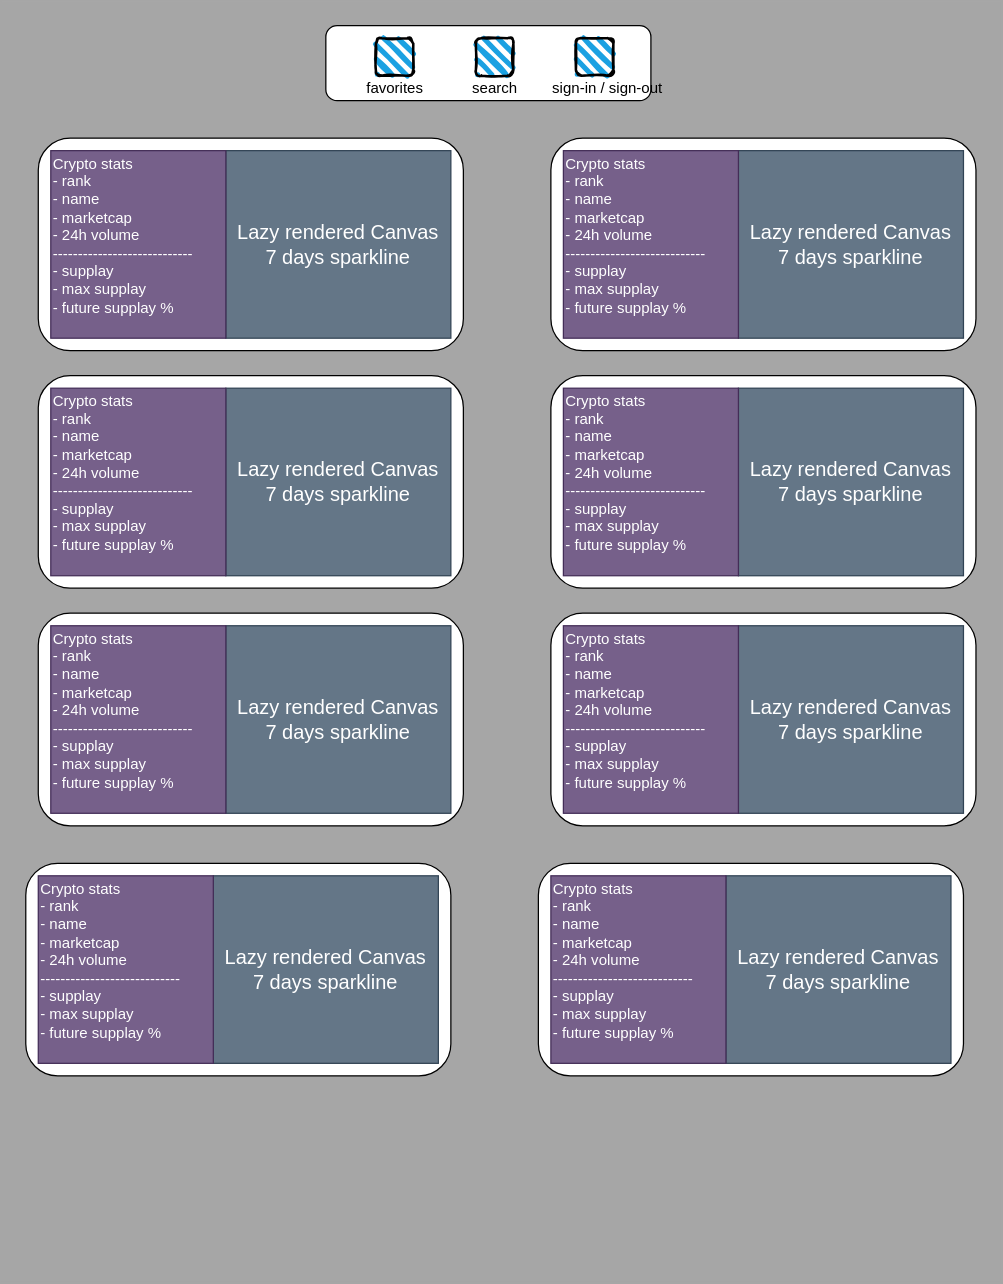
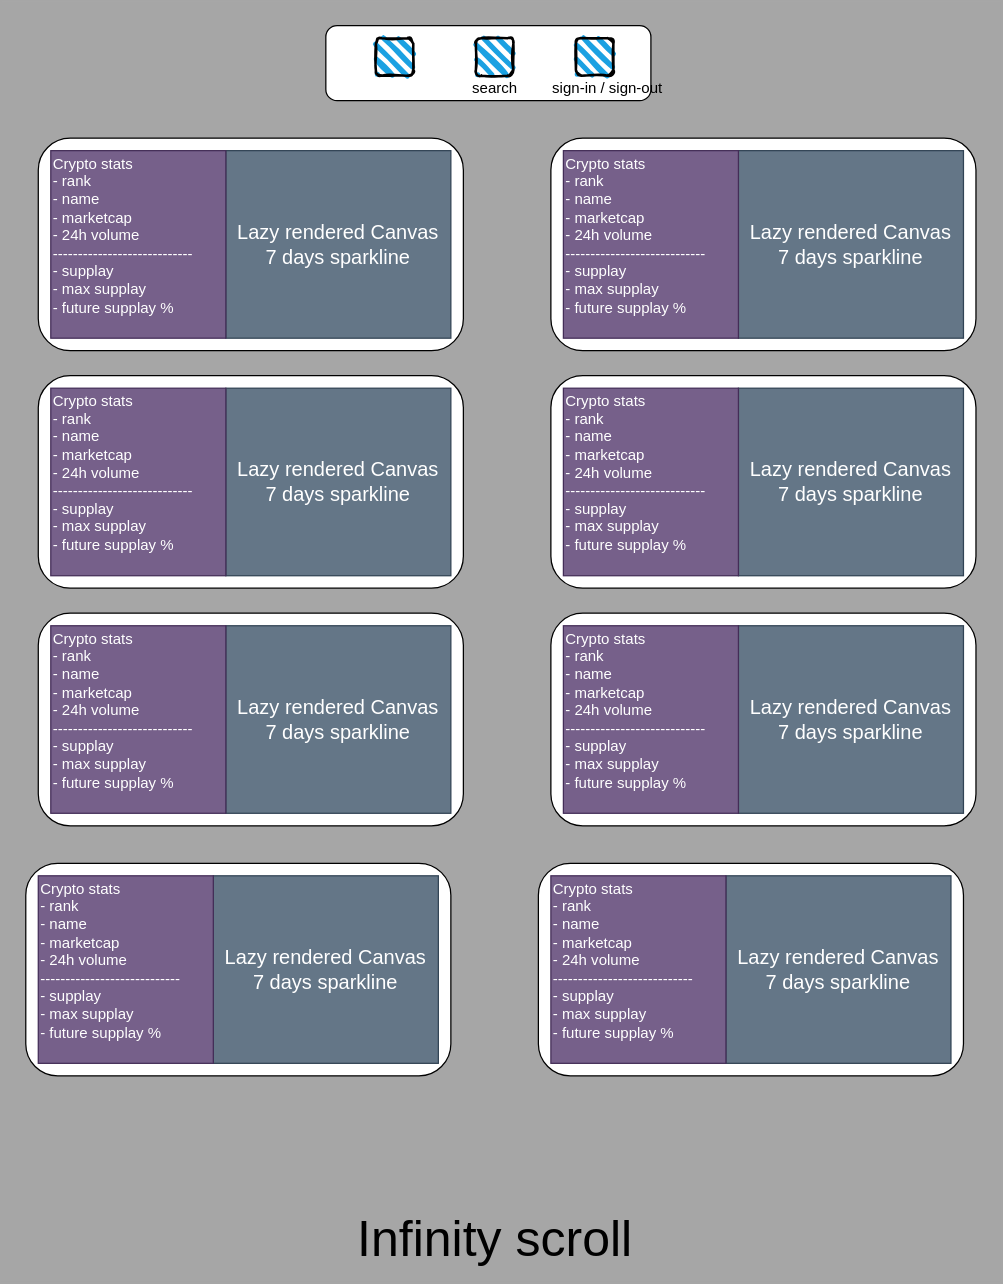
node "favorites": removed
node "Infinity scroll": added
